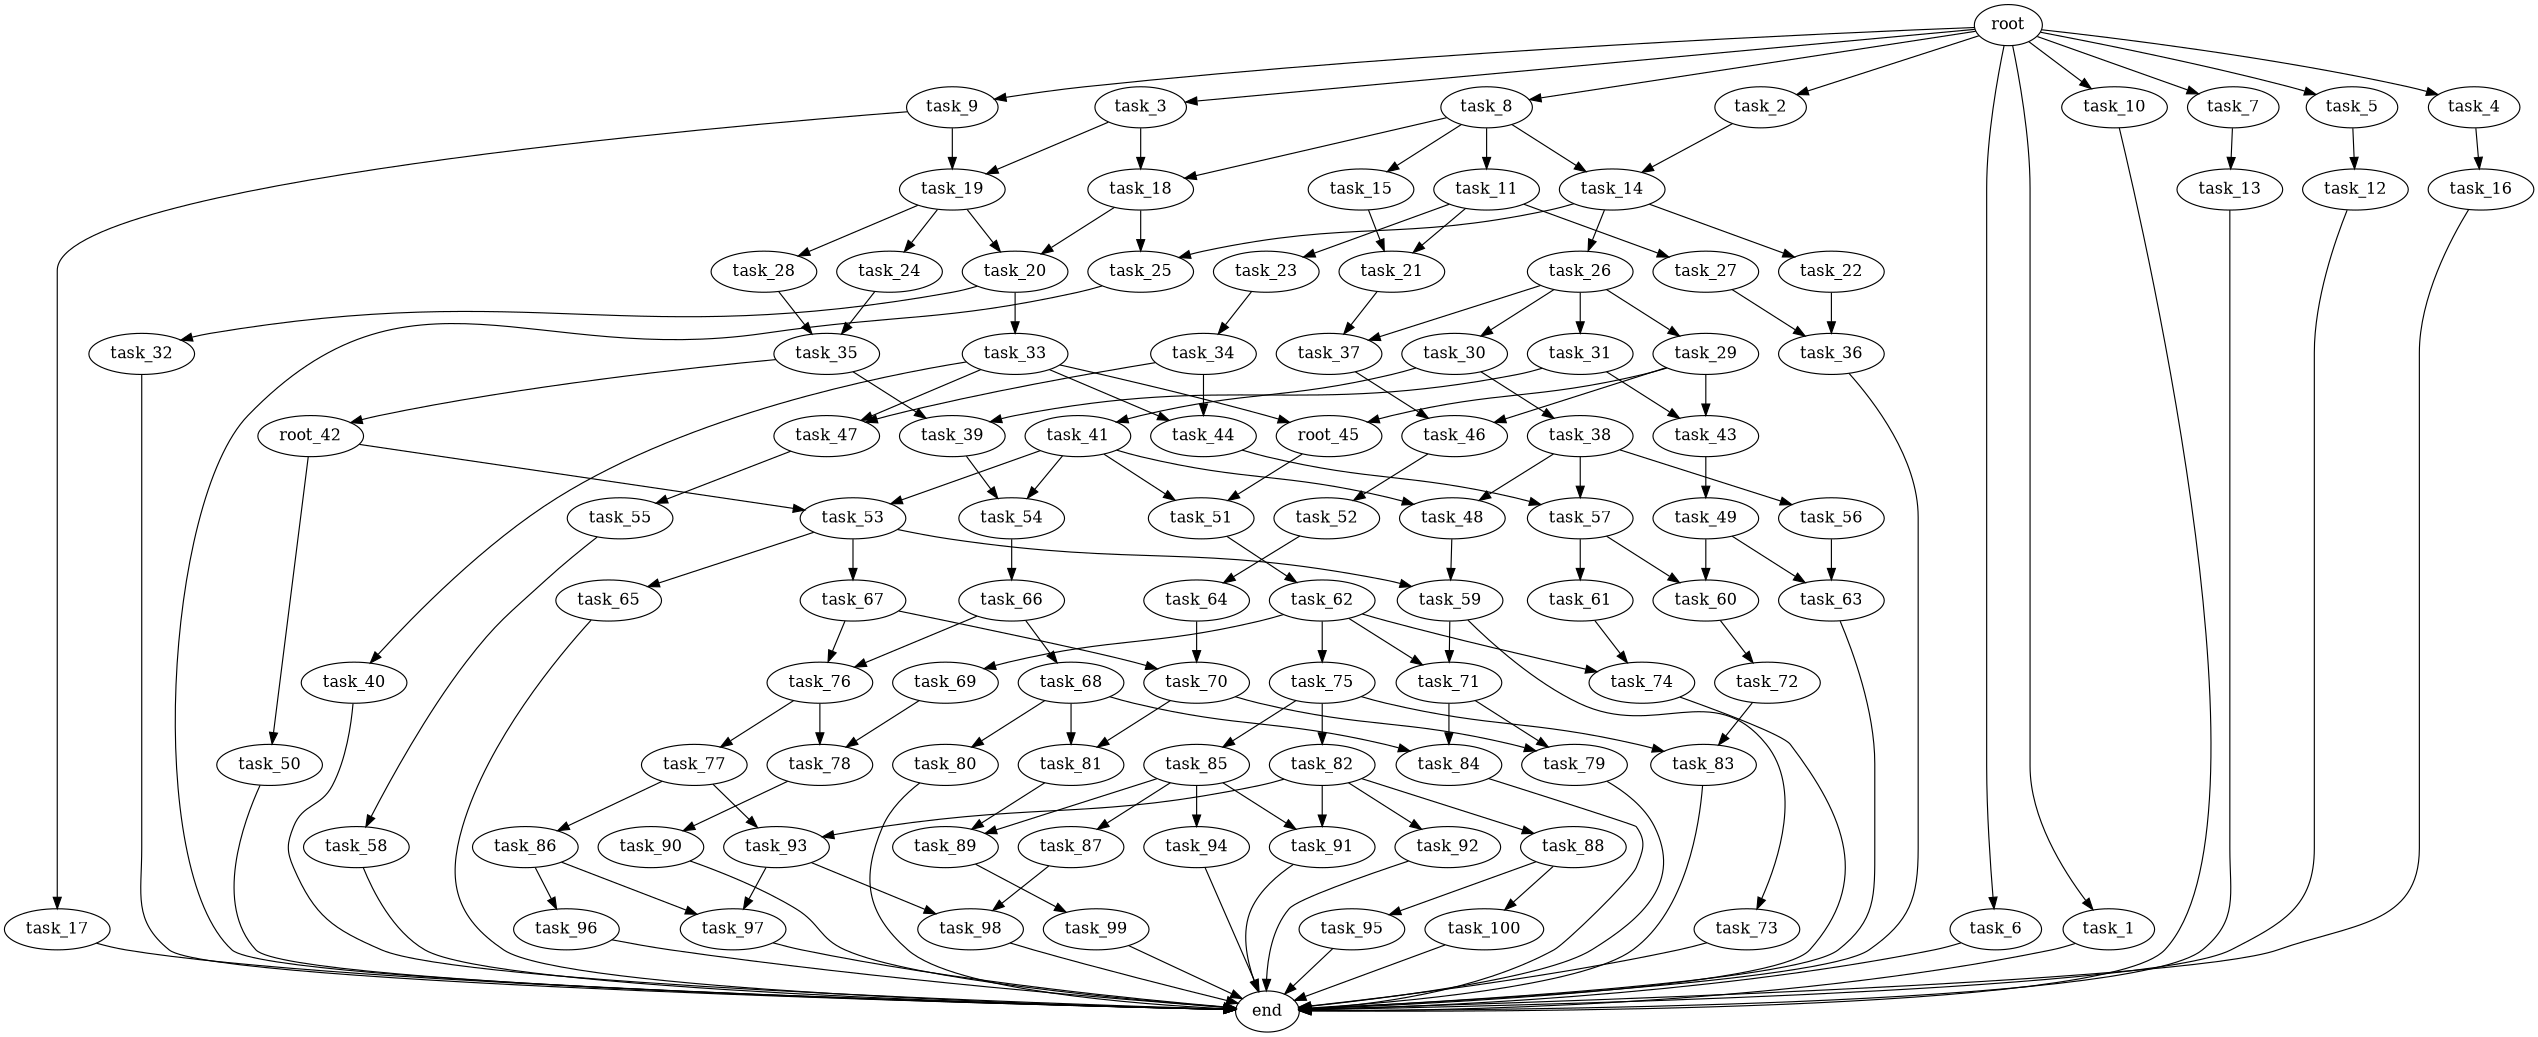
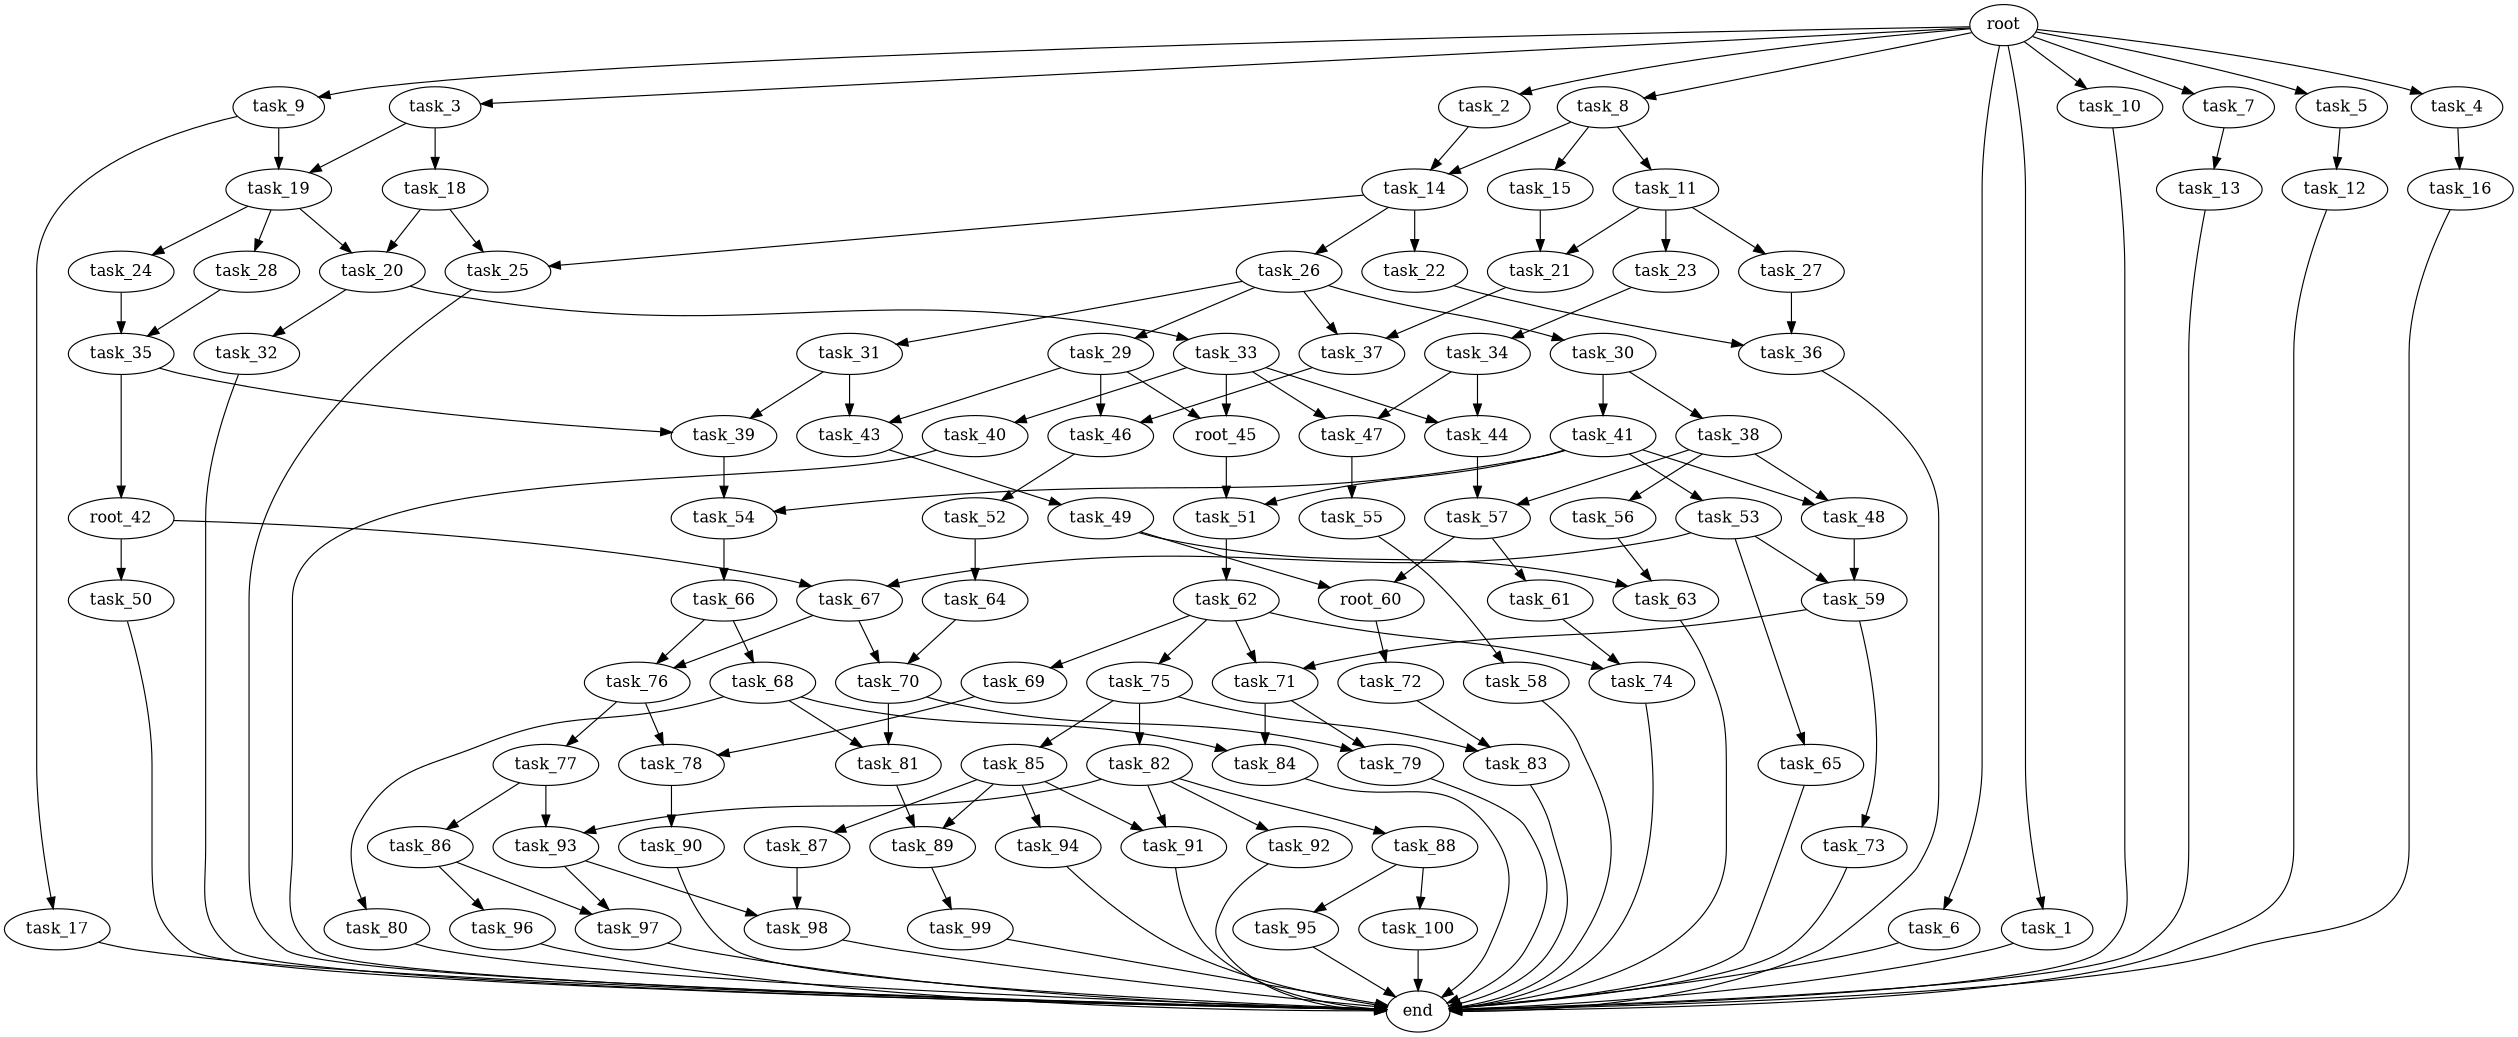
edge "task_8" -> "task_18": removed
edge "root_42" -> "task_53": now "root_42" -> "task_67"
node "task_60": label "task_60" -> "root_60"
